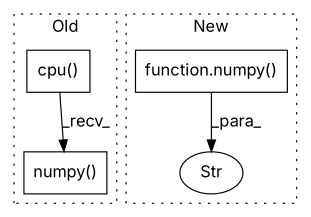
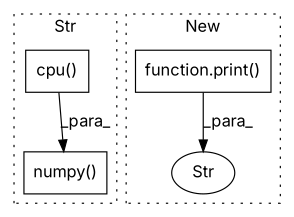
cluster "Old": label "Old" -> "Str"
node "function.numpy()": label "function.numpy()" -> "function.print()"
edge "cpu()" -> "numpy()": label "_recv_" -> "_para_"
